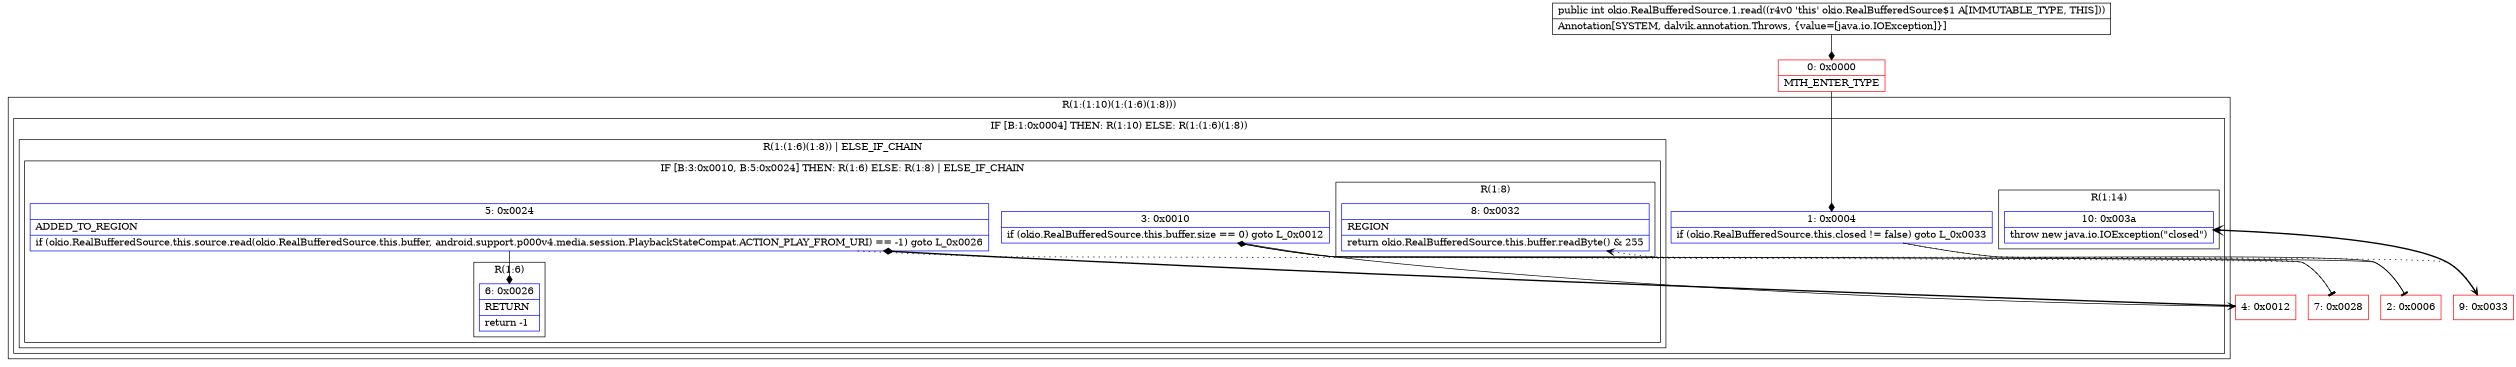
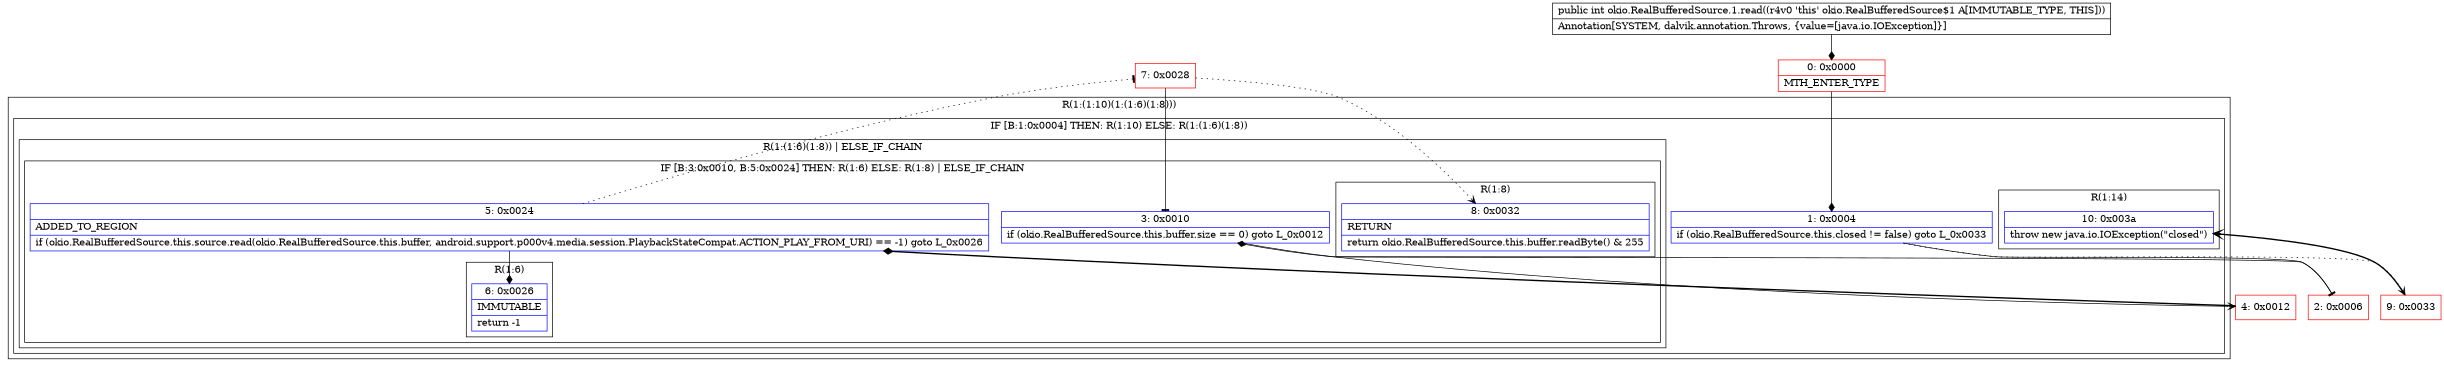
node "8: 0x0032": text "REGION" -> "RETURN"
edge "3: 0x0010" -> "7: 0x0028": reversed
node "6: 0x0026": text "RETURN" -> "IMMUTABLE"
